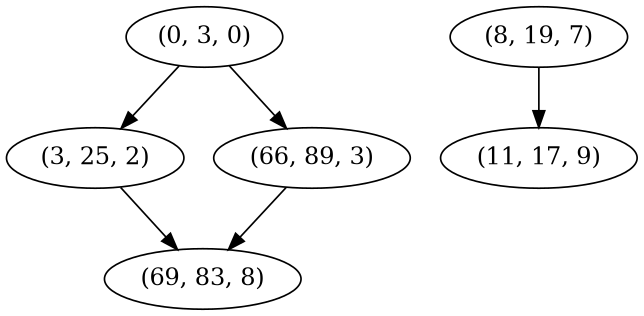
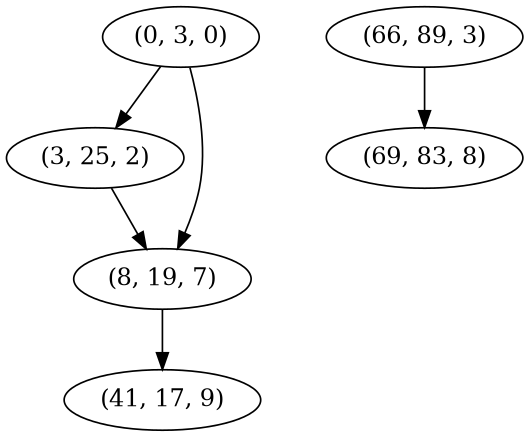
edge "(0, 3, 0)" -> "(66, 89, 3)": now "(0, 3, 0)" -> "(8, 19, 7)"
node "(11, 17, 9)": label "(11, 17, 9)" -> "(41, 17, 9)"
edge "(3, 25, 2)" -> "(69, 83, 8)": now "(3, 25, 2)" -> "(8, 19, 7)"
